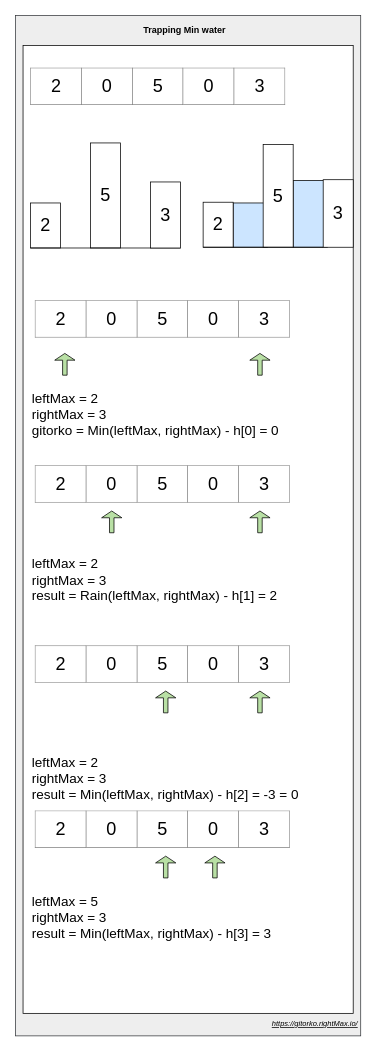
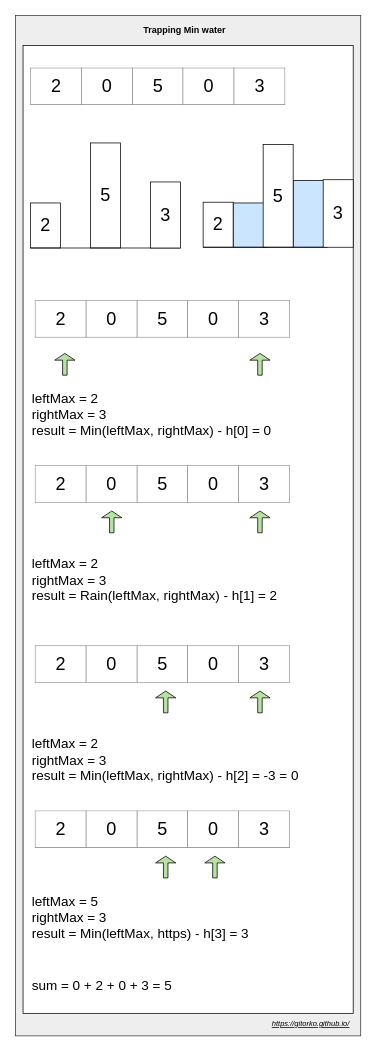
node "leftMax = 2 rightMax = 3 gitorko = Min(leftMax, rightMax) - h[0] = 0": label "leftMax = 2 rightMax = 3 gitorko = Min(leftMax, rightMax) - h[0] = 0" -> "leftMax = 2 rightMax = 3 result = Min(leftMax, rightMax) - h[0] = 0"
node "leftMax = 2 rightMax = 3 result = Min(leftMax, rightMax) - h[2] = -3 = 0": moved (169, 779) -> (169, 760)
node "leftMax = 5 rightMax = 3 result = Min(leftMax, rightMax) - h[3] = 3": label "leftMax = 5 rightMax = 3 result = Min(leftMax, rightMax) - h[3] = 3" -> "leftMax = 5 rightMax = 3 result = Min(leftMax, https) - h[3] = 3"
node "sum = 0 + 2 + 0 + 3 = 5": added
node "https://gitorko.rightMax.io/": label "https://gitorko.rightMax.io/" -> "https://gitorko.github.io/"
